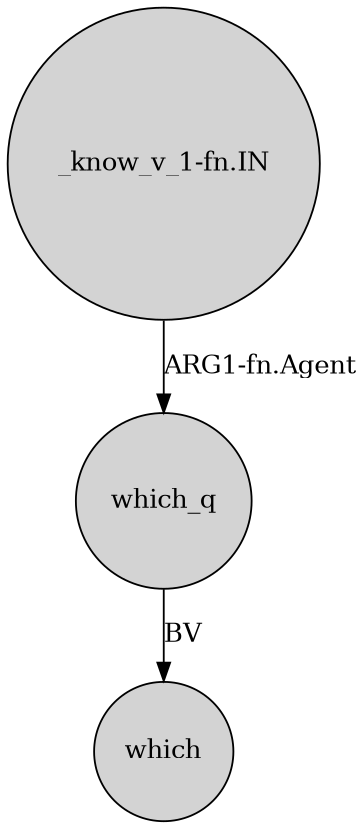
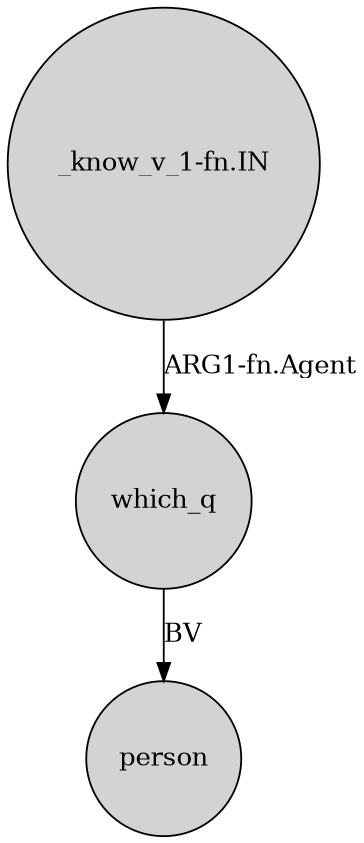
node "which": label "which" -> "person"
